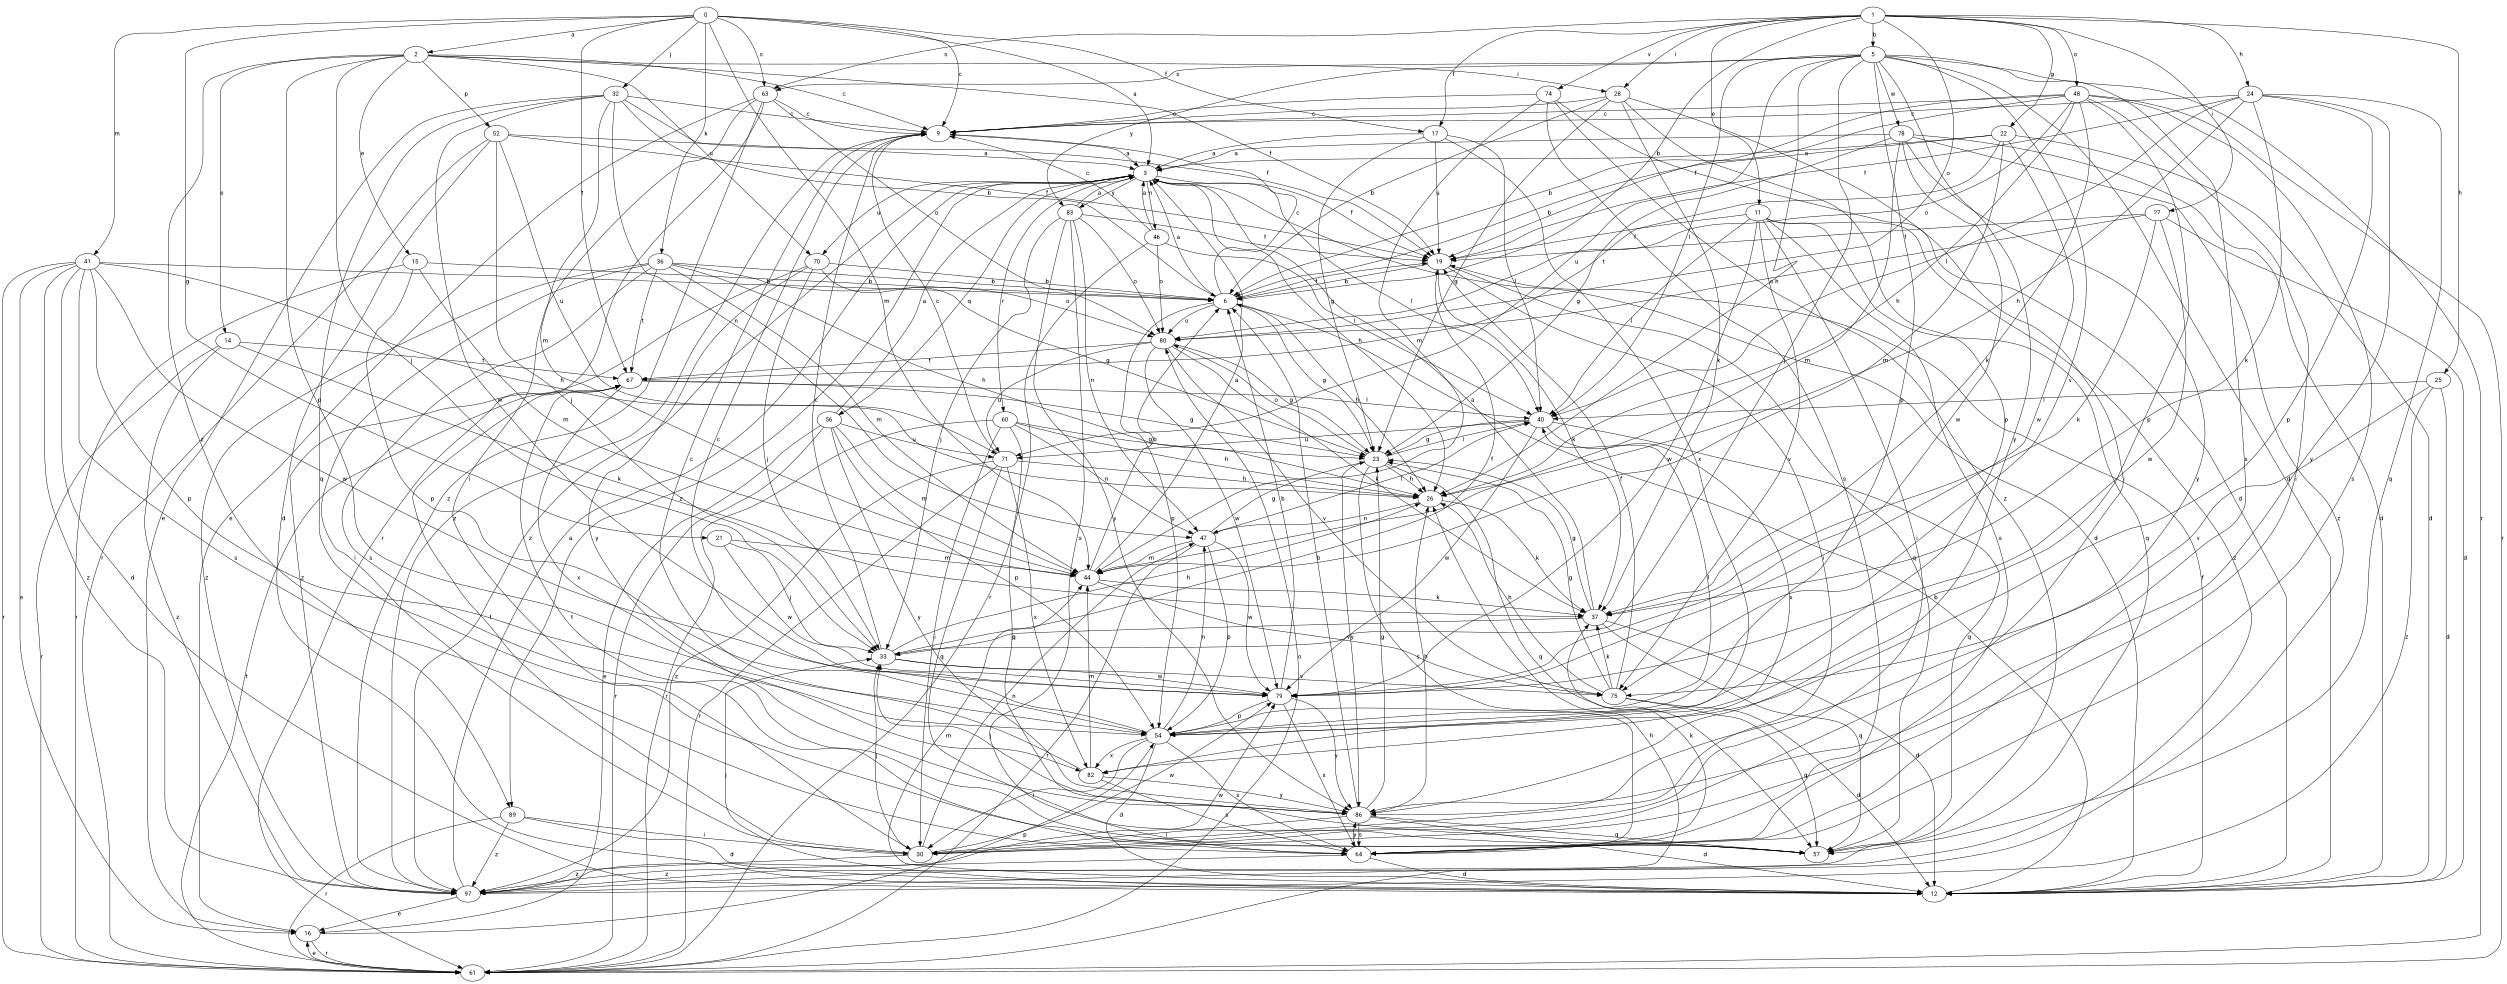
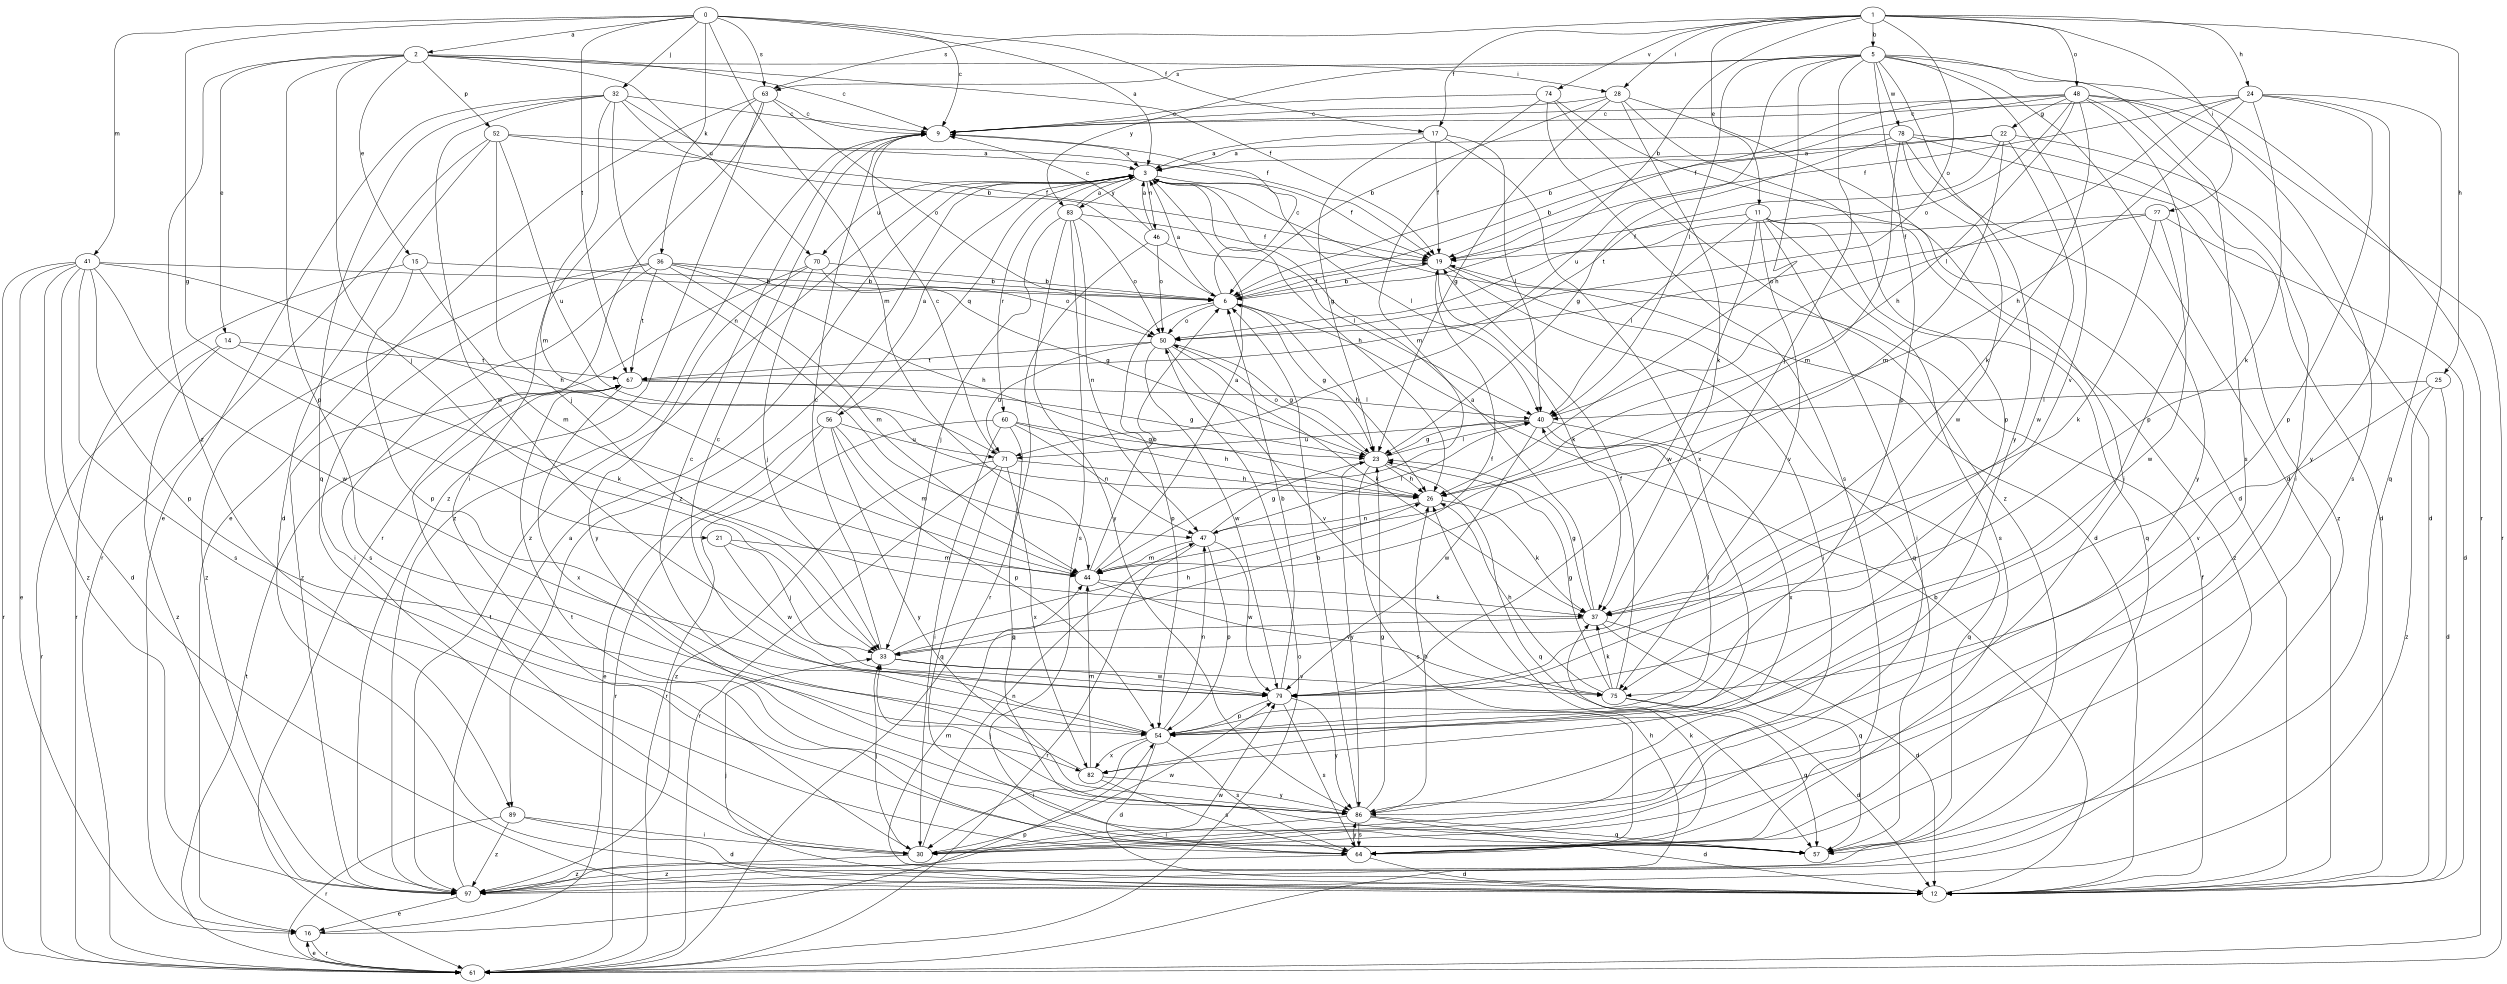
edge "1" -> "22": now "48" -> "22"
edge "17" -> "19": label "u" -> "f"
node "80": label "80" -> "50"
